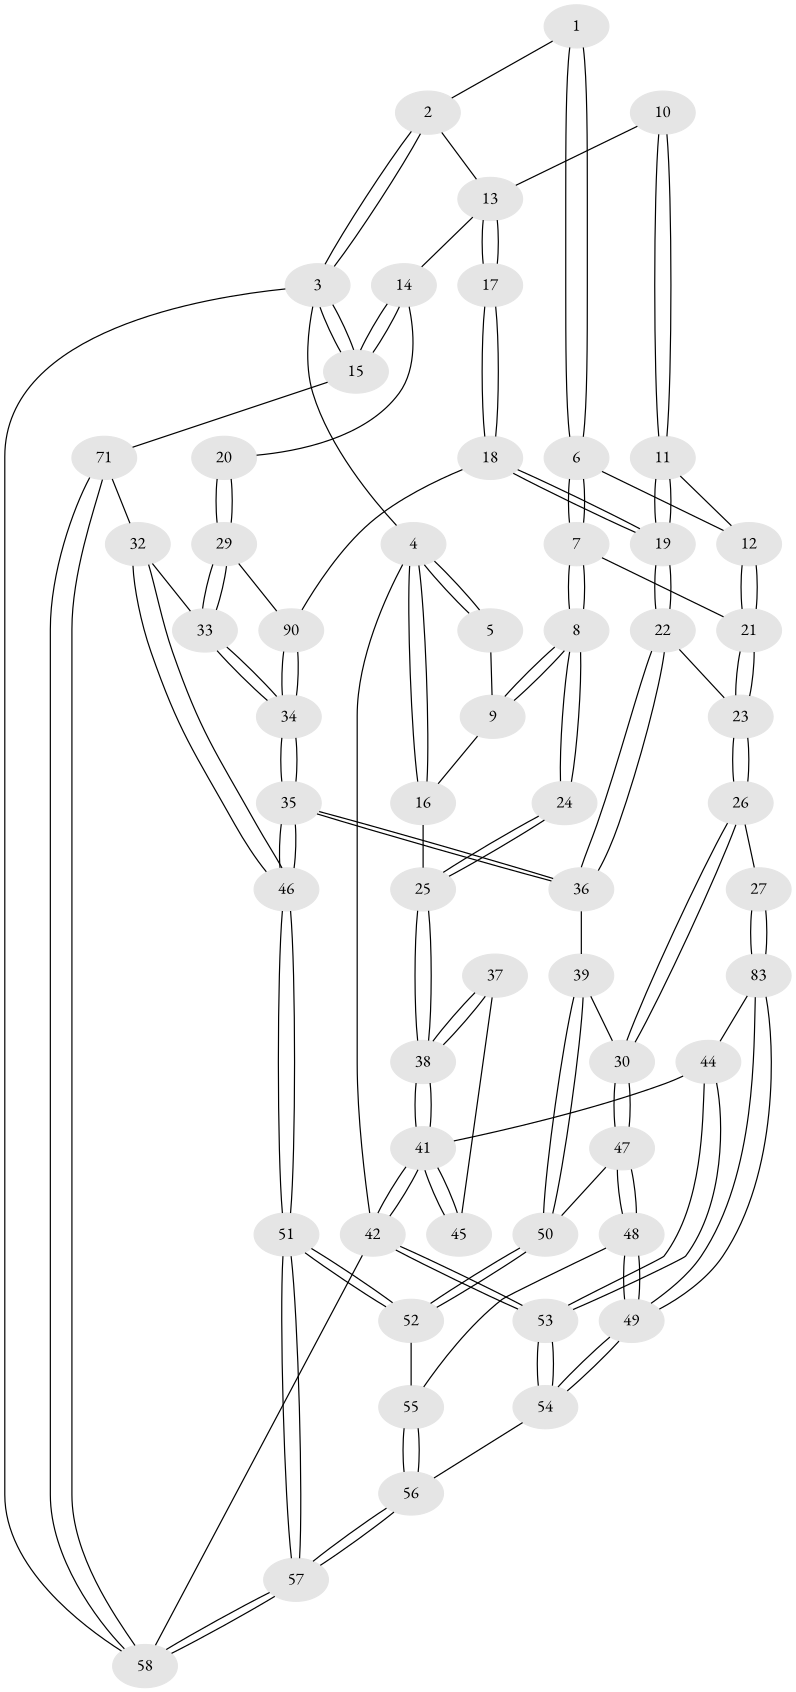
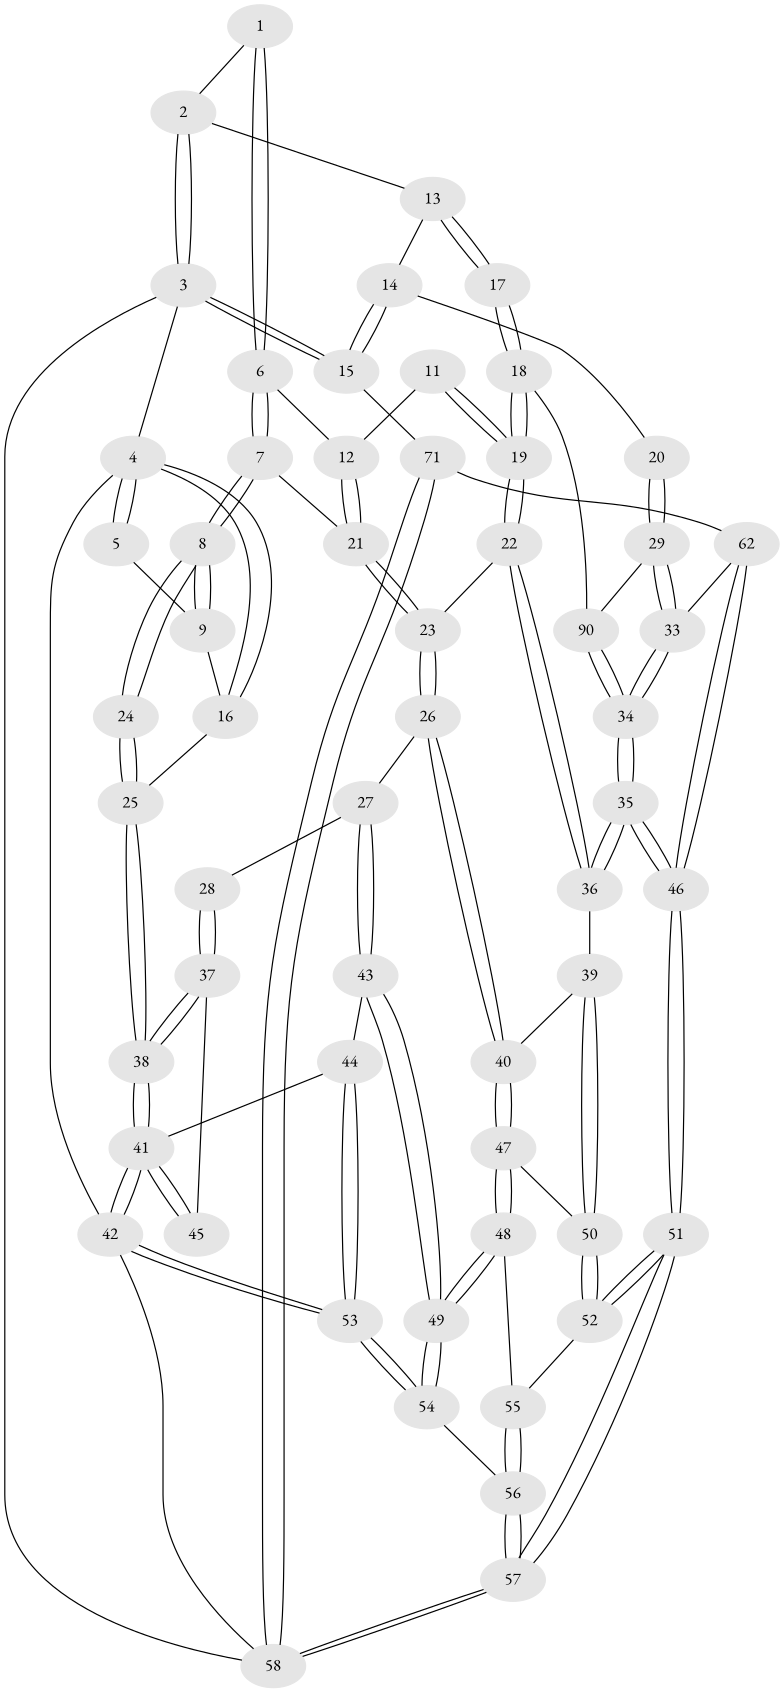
node "10": removed
node "32": label "32" -> "62"
node "28": added
node "83": label "83" -> "43"
node "30": label "30" -> "40"
